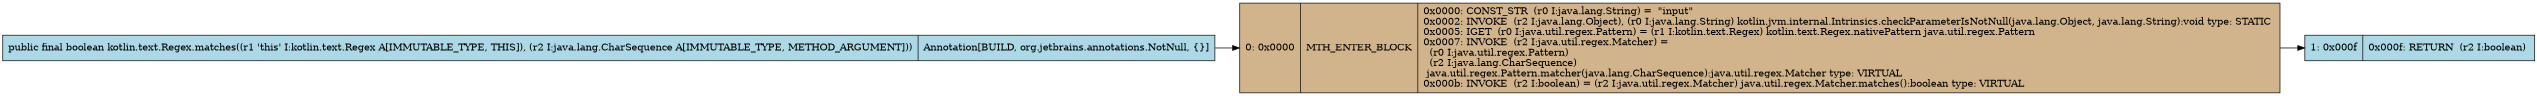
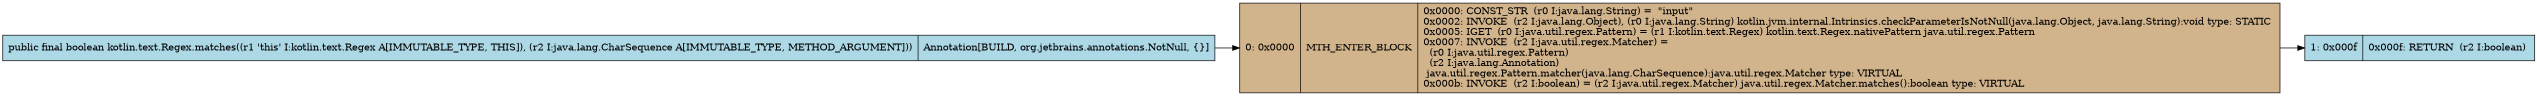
node "0: 0x0000": text "(r2 I:java.lang.CharSequence)" -> "(r2 I:java.lang.Annotation)"
